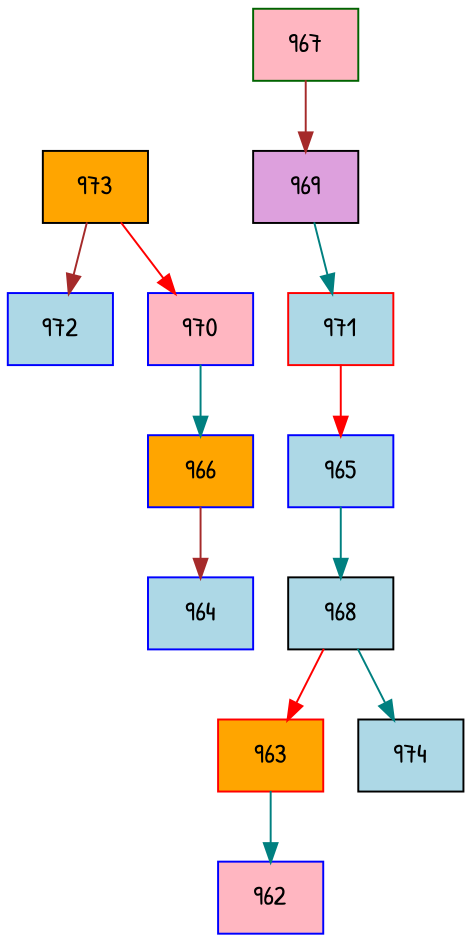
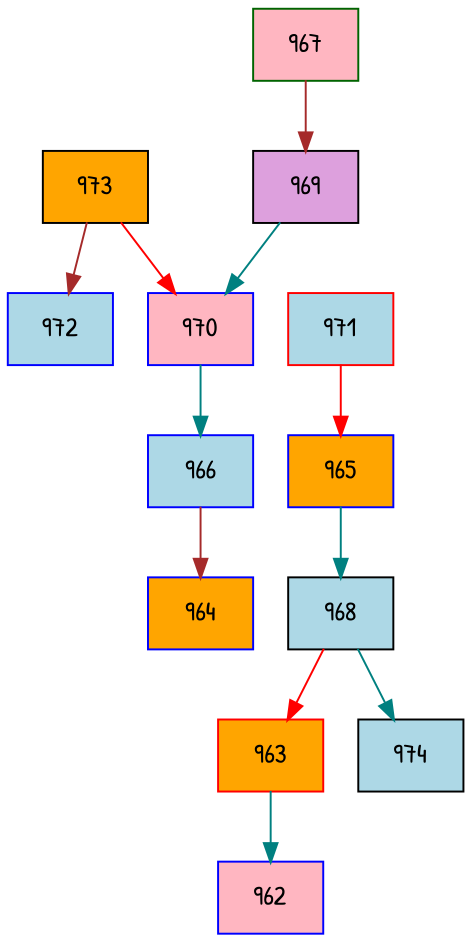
edge "969" -> "971": now "969" -> "970"
node "966": fillcolor orange -> lightblue
node "965": fillcolor lightblue -> orange
node "964": fillcolor lightblue -> orange
